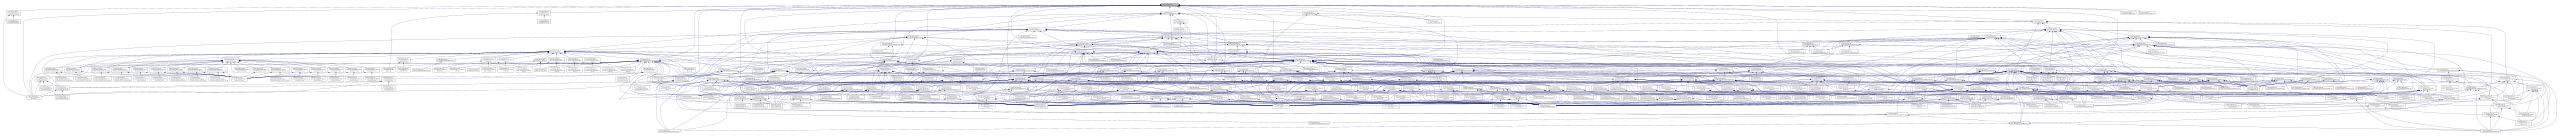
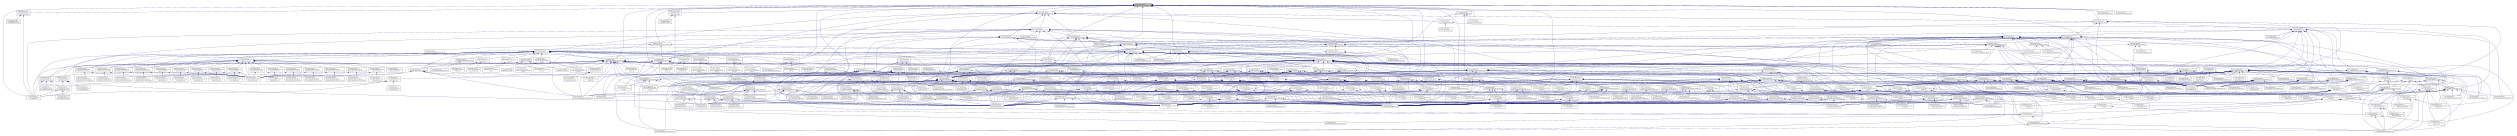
node "3rdParty/Ipopt/Ipopt /src/Algorithm/IpProbingMuOracle.cpp": added
